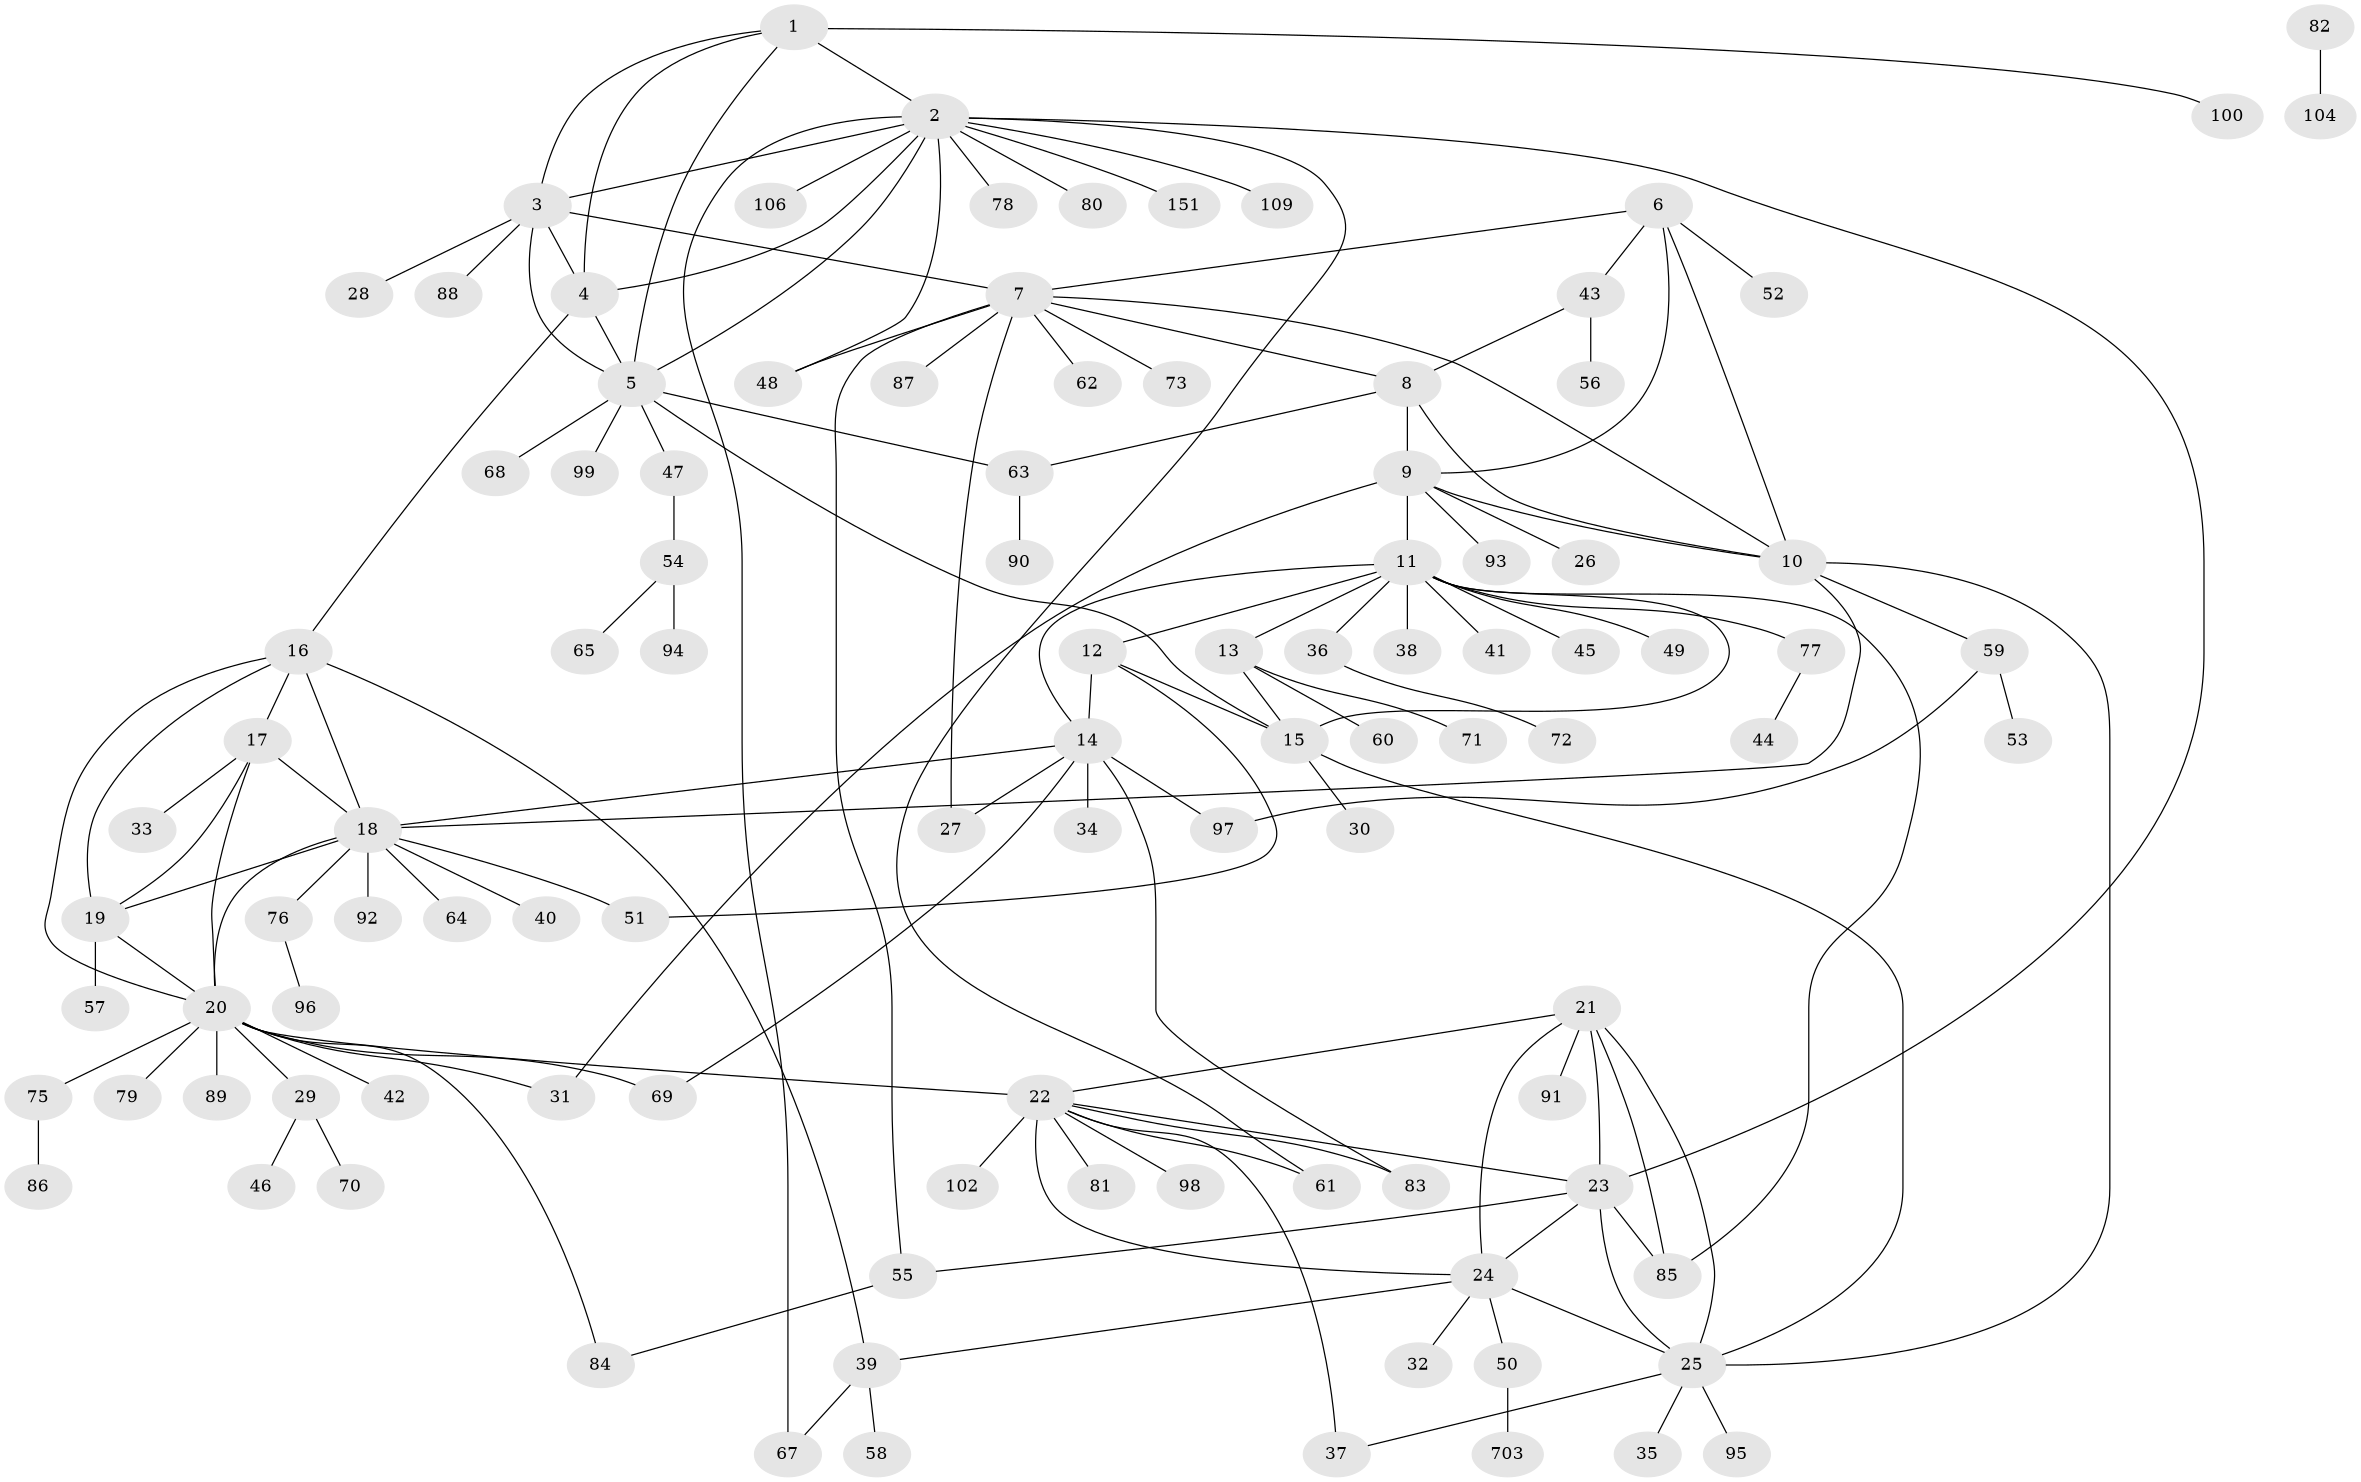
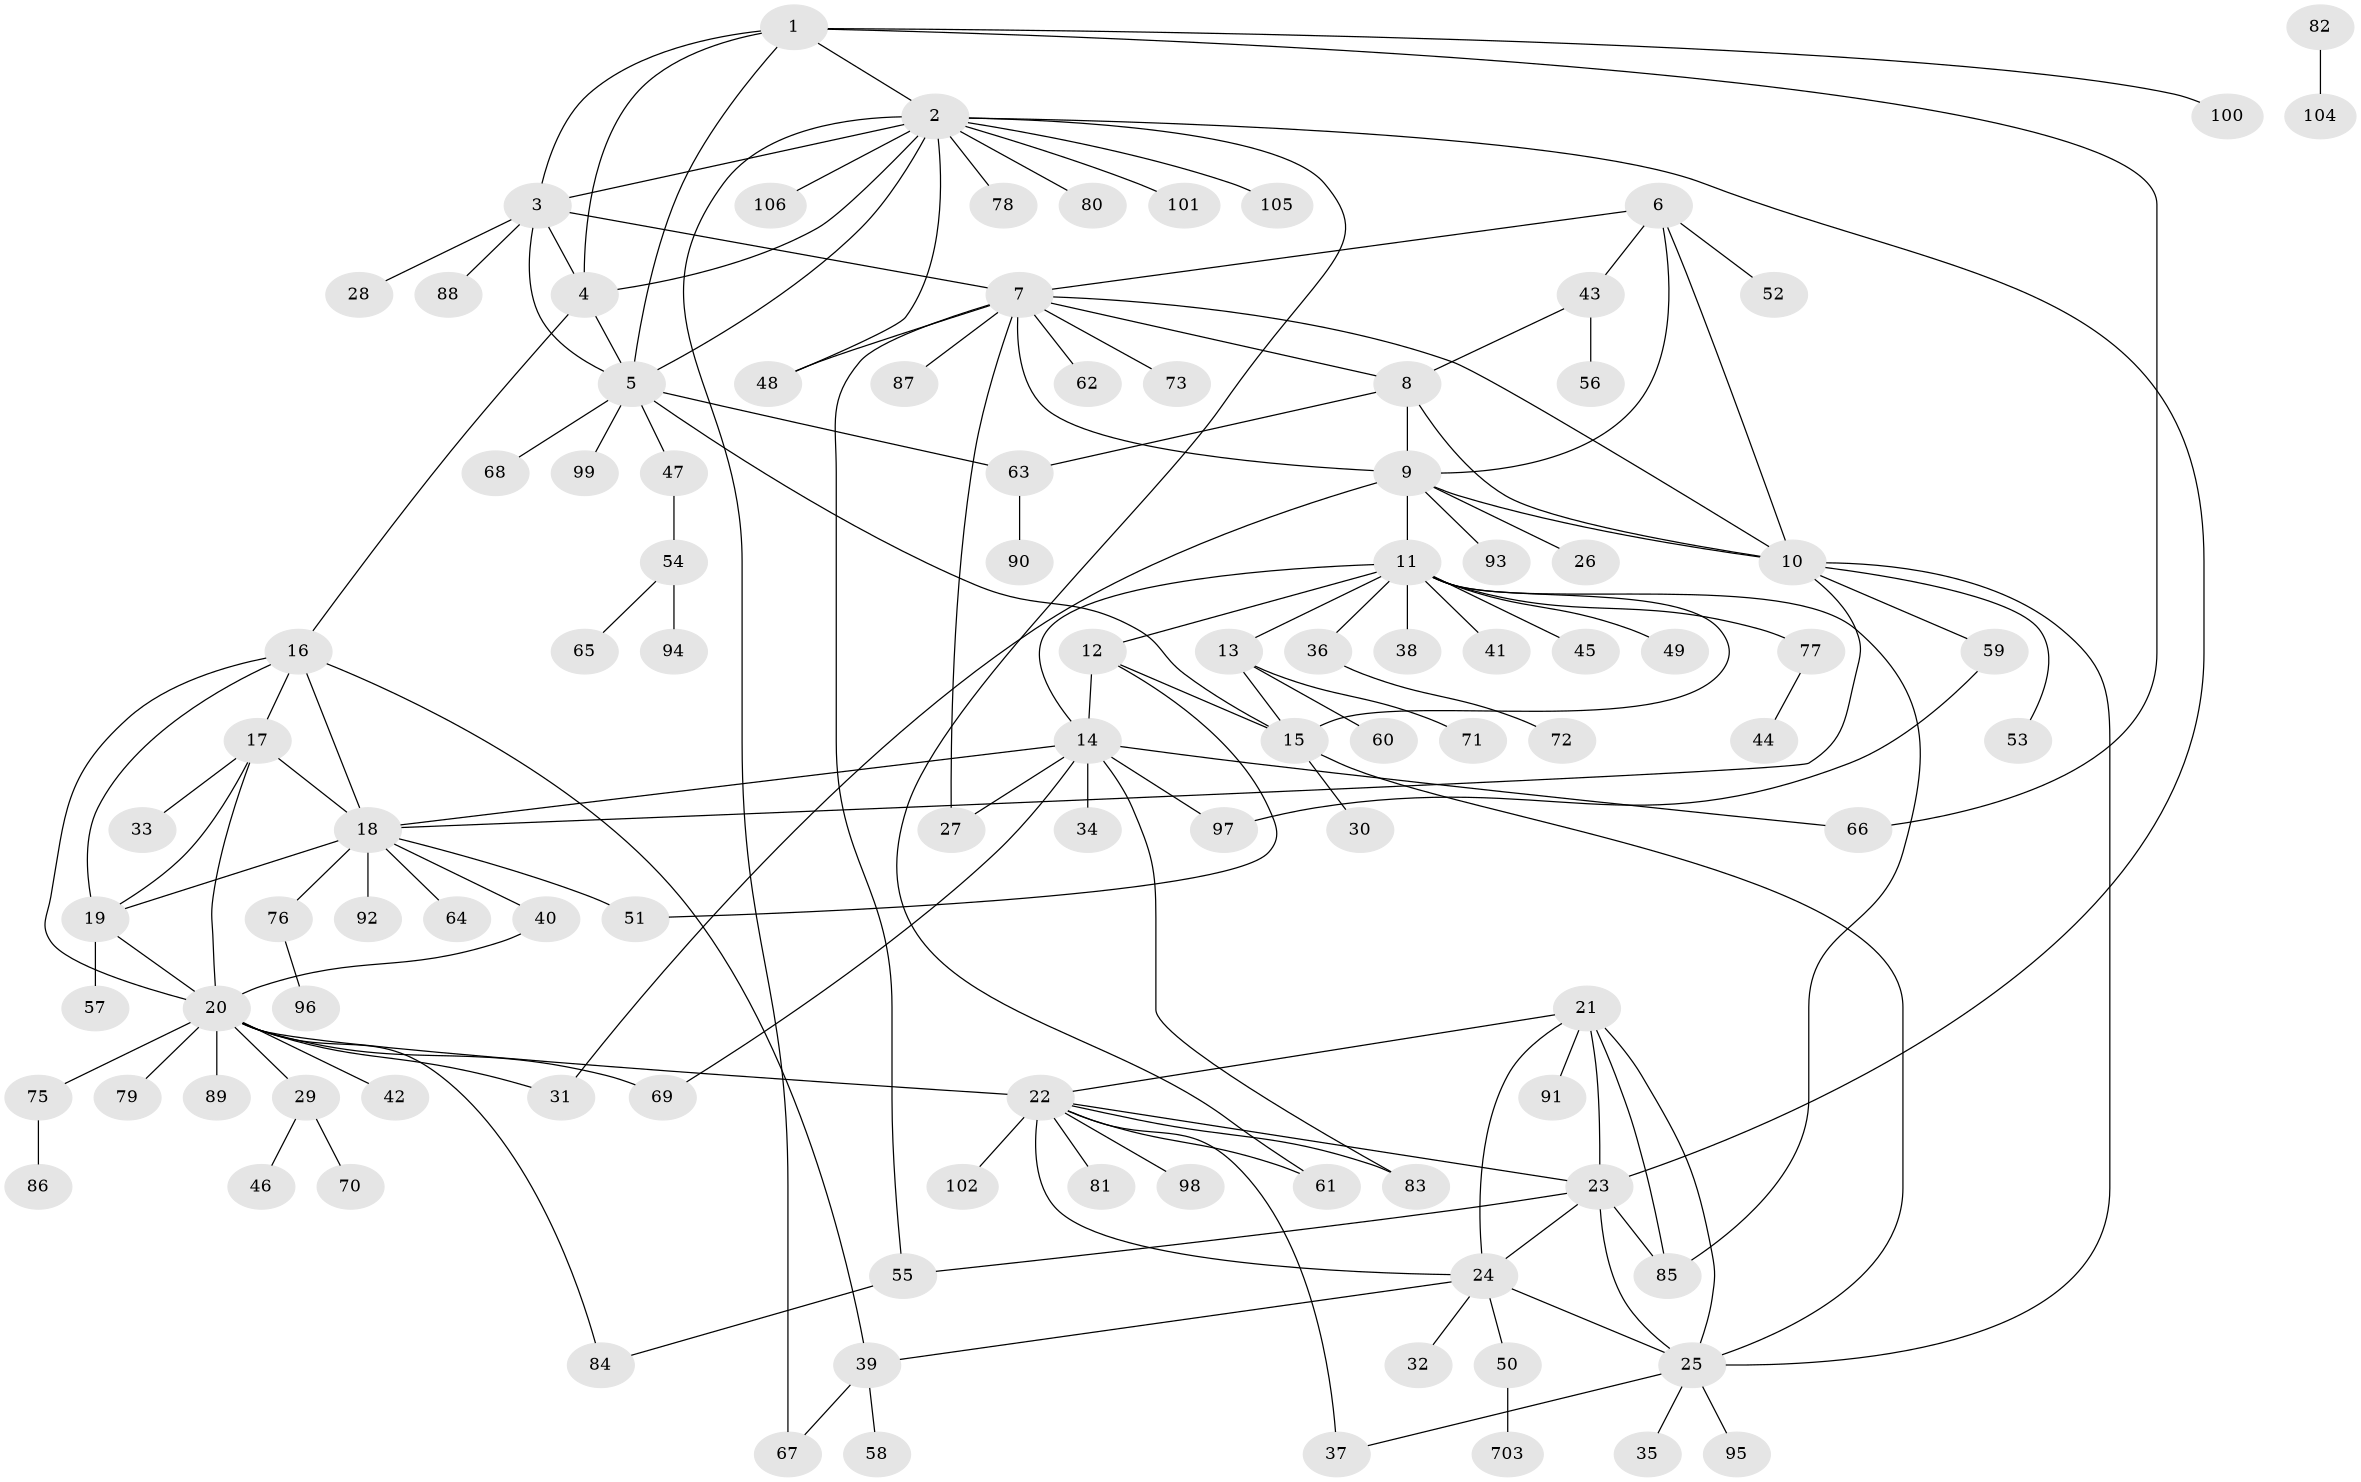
node "151": label "151" -> "101"
node "109": label "109" -> "105"
edge "7" -- "9": added
edge "59" -- "53": now "10" -- "53"
node "66": added
edge "18" -- "20": now "40" -- "20"
